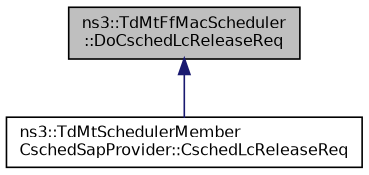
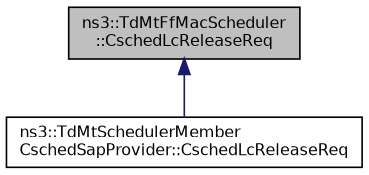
node "ns3::TdMtFfMacScheduler ::DoCschedLcReleaseReq": label "ns3::TdMtFfMacScheduler ::DoCschedLcReleaseReq" -> "ns3::TdMtFfMacScheduler ::CschedLcReleaseReq"
